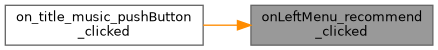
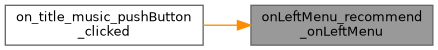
node "onLeftMenu_recommend _clicked": label "onLeftMenu_recommend _clicked" -> "onLeftMenu_recommend _onLeftMenu"
